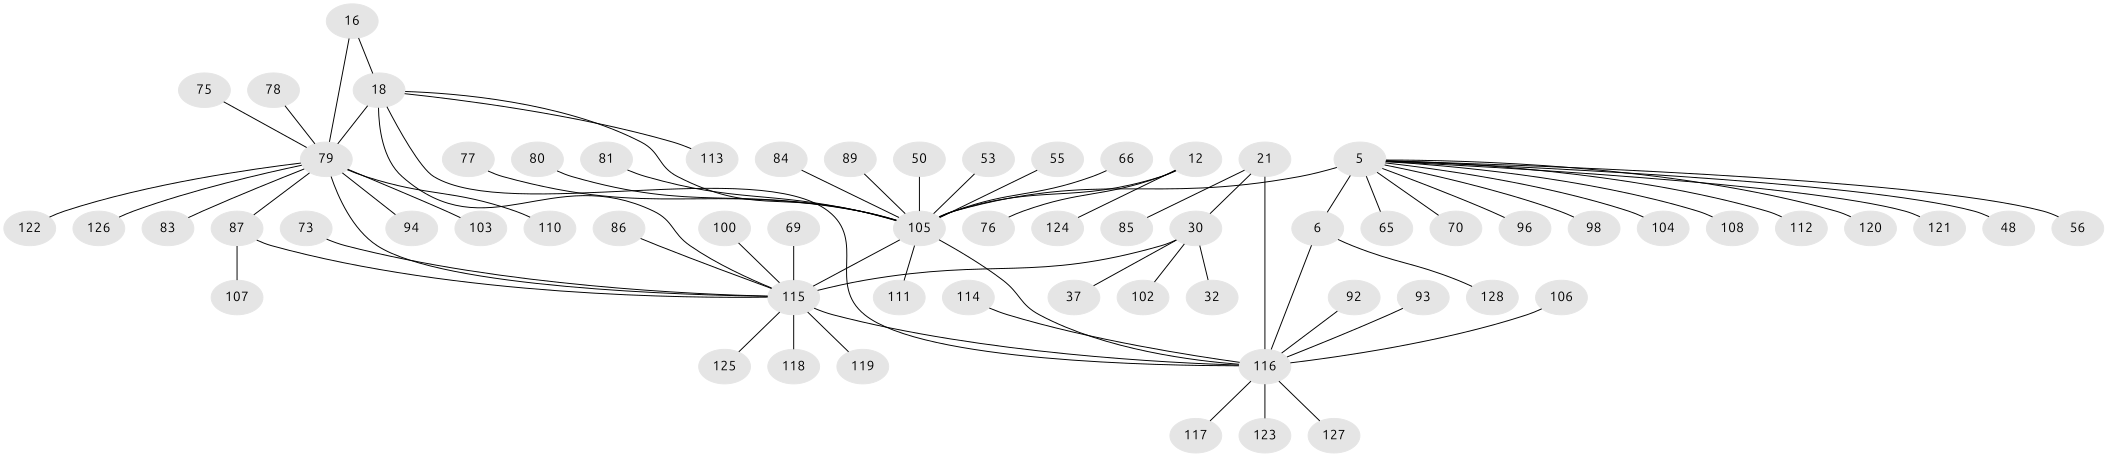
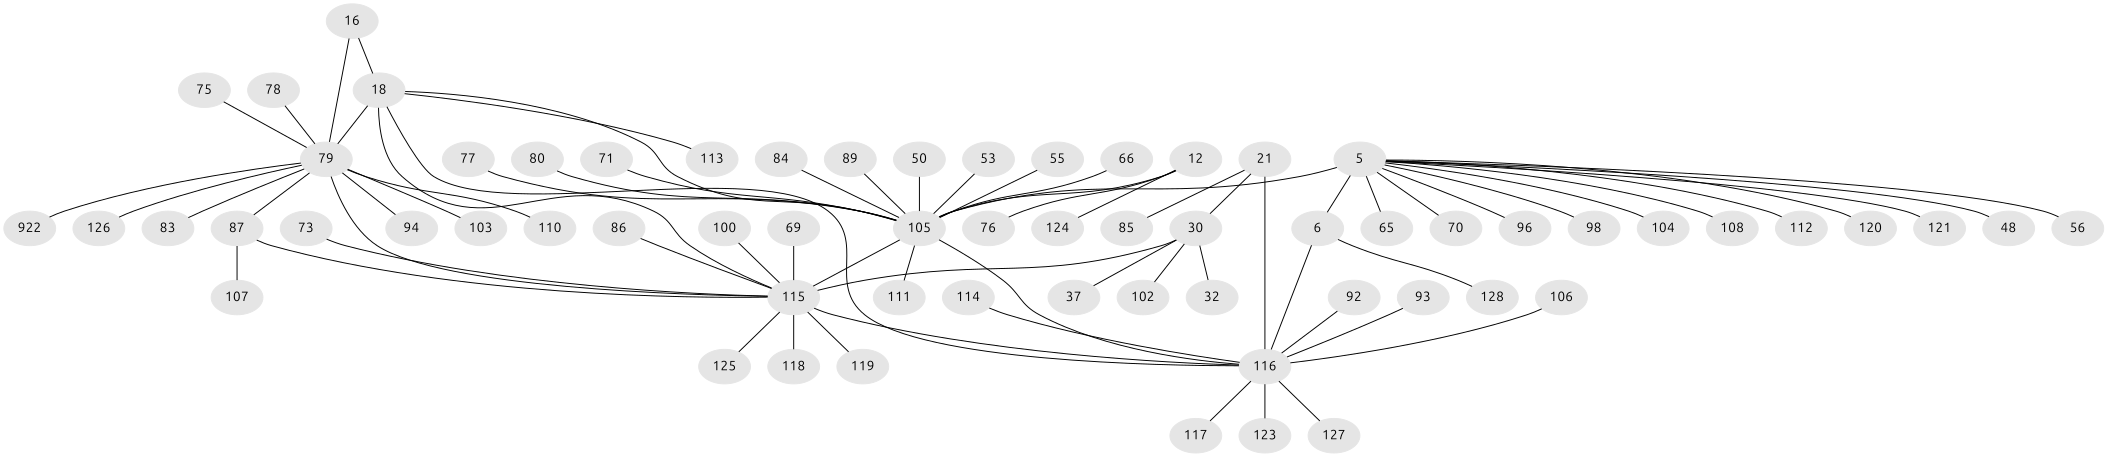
node "81": label "81" -> "71"
node "122": label "122" -> "922"
